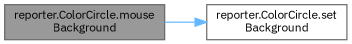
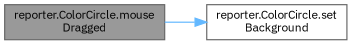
node "reporter.ColorCircle.mouse Background": label "reporter.ColorCircle.mouse Background" -> "reporter.ColorCircle.mouse Dragged"
